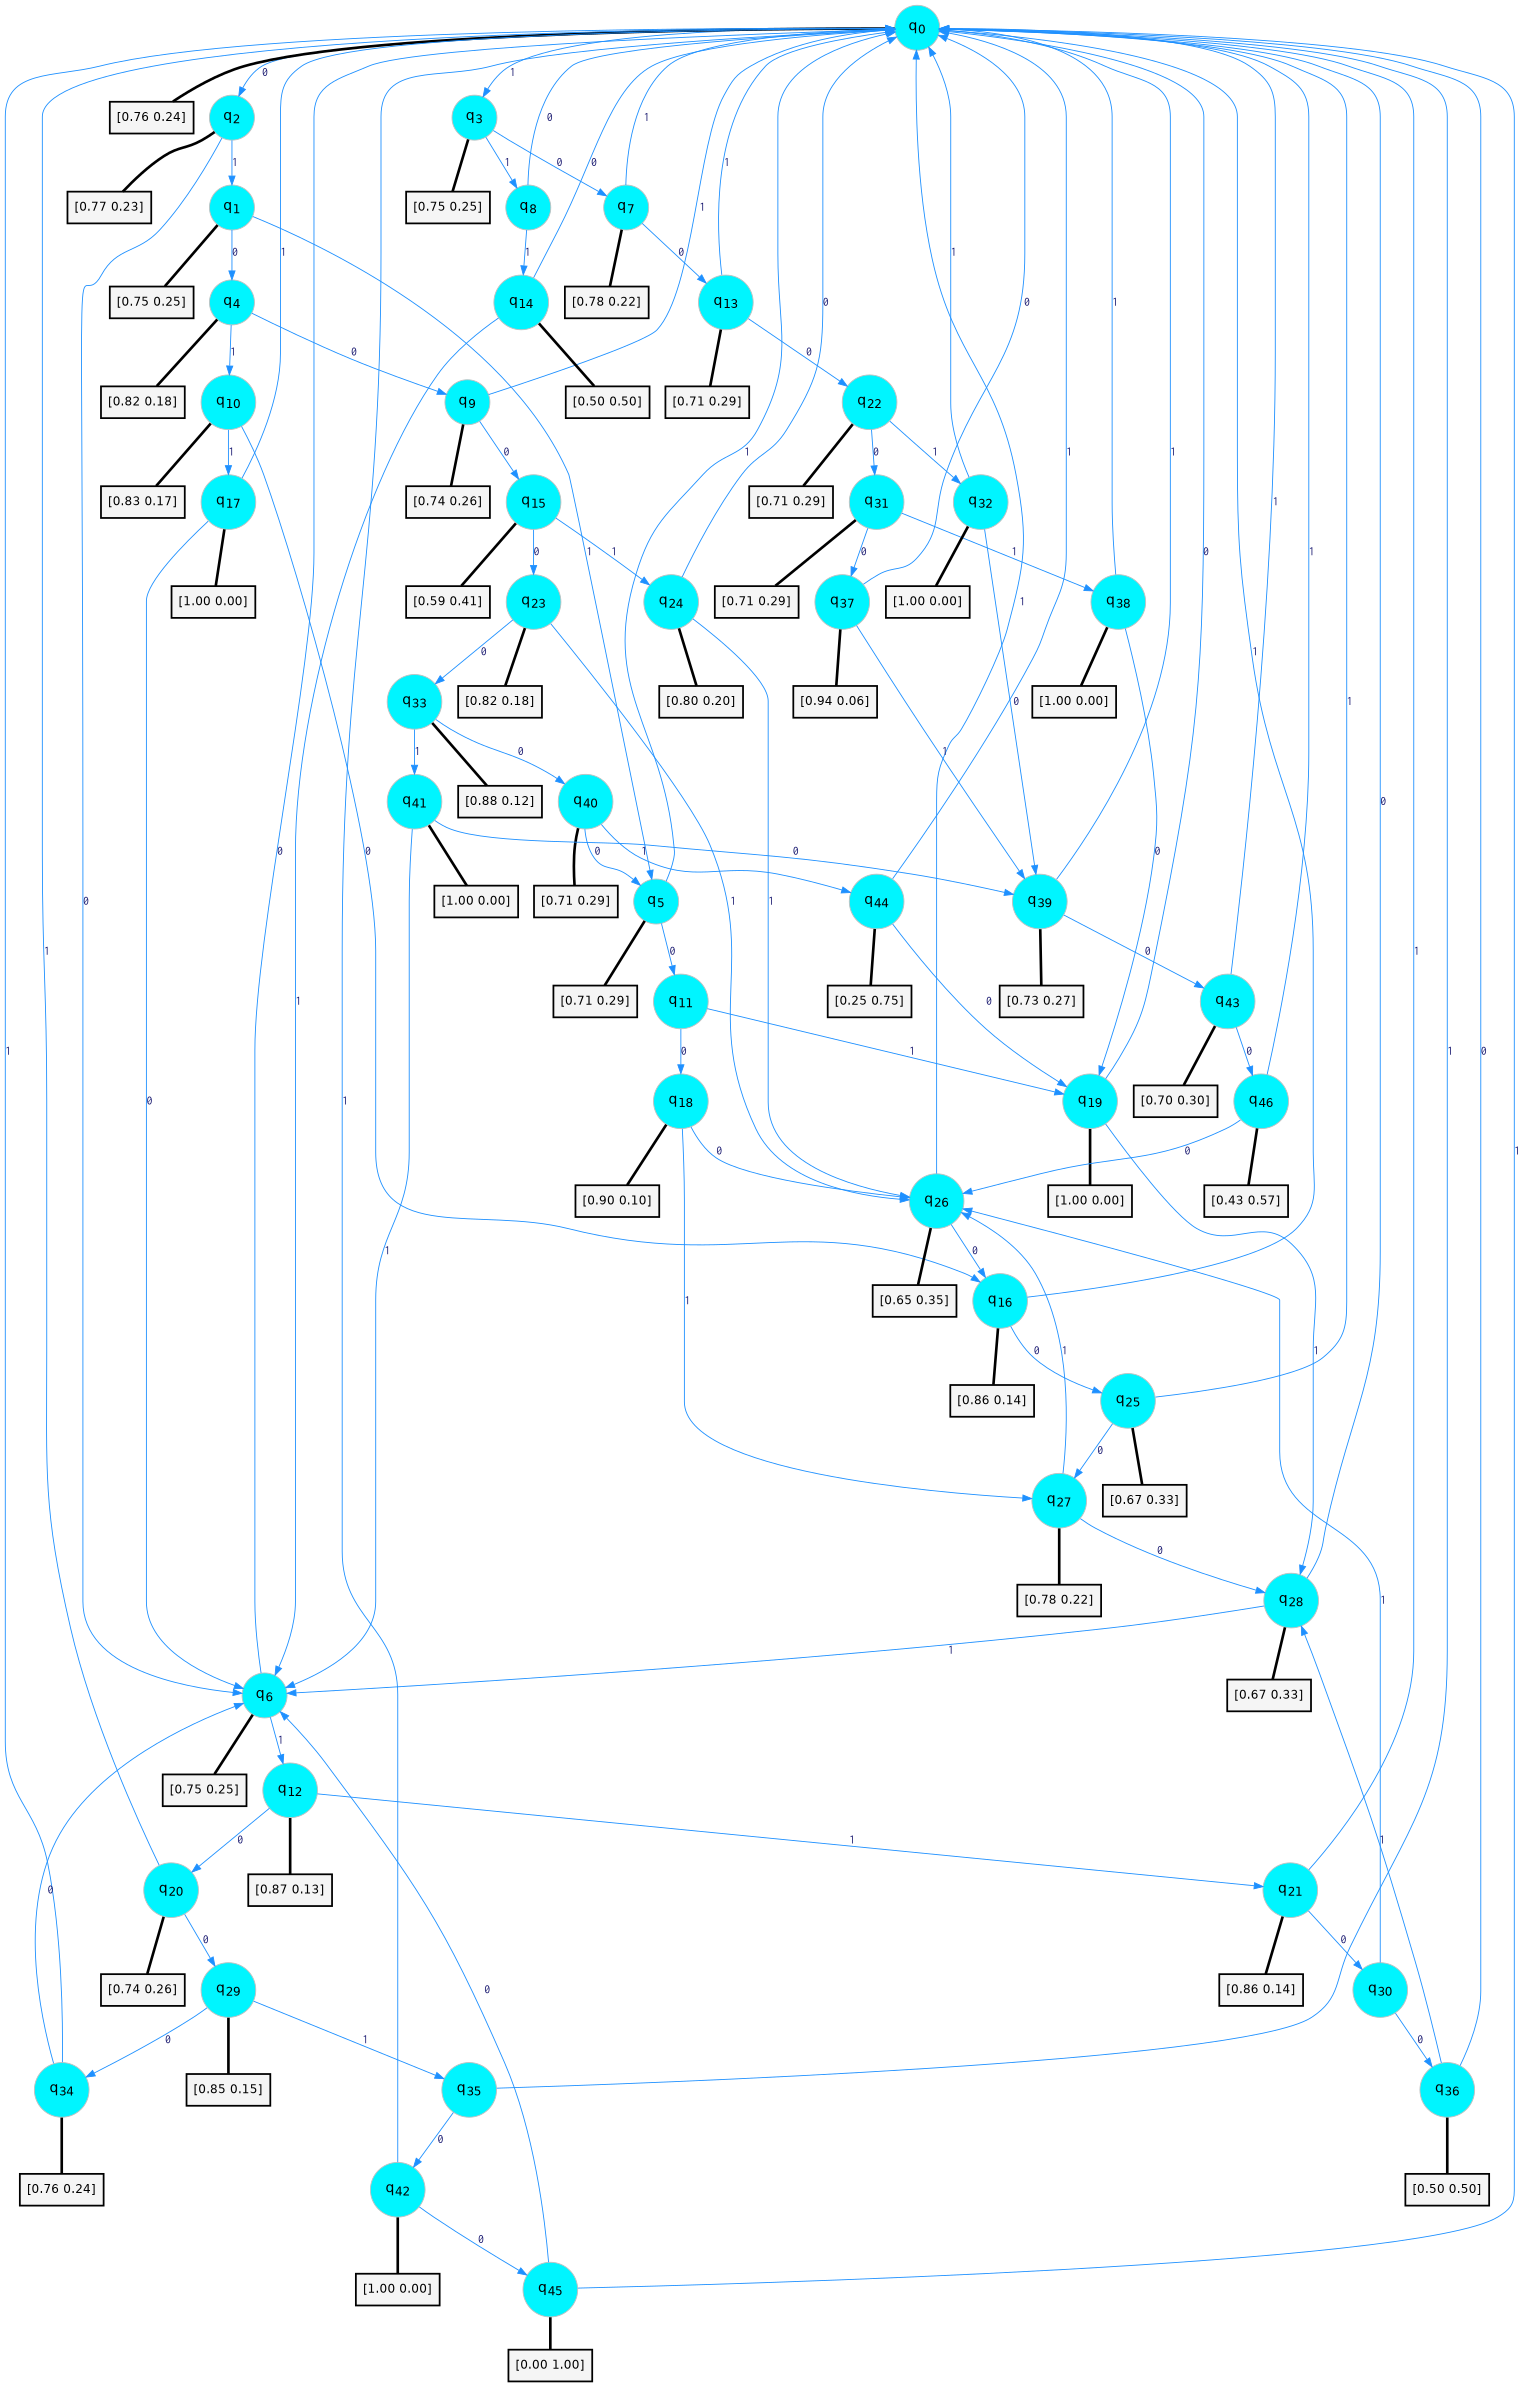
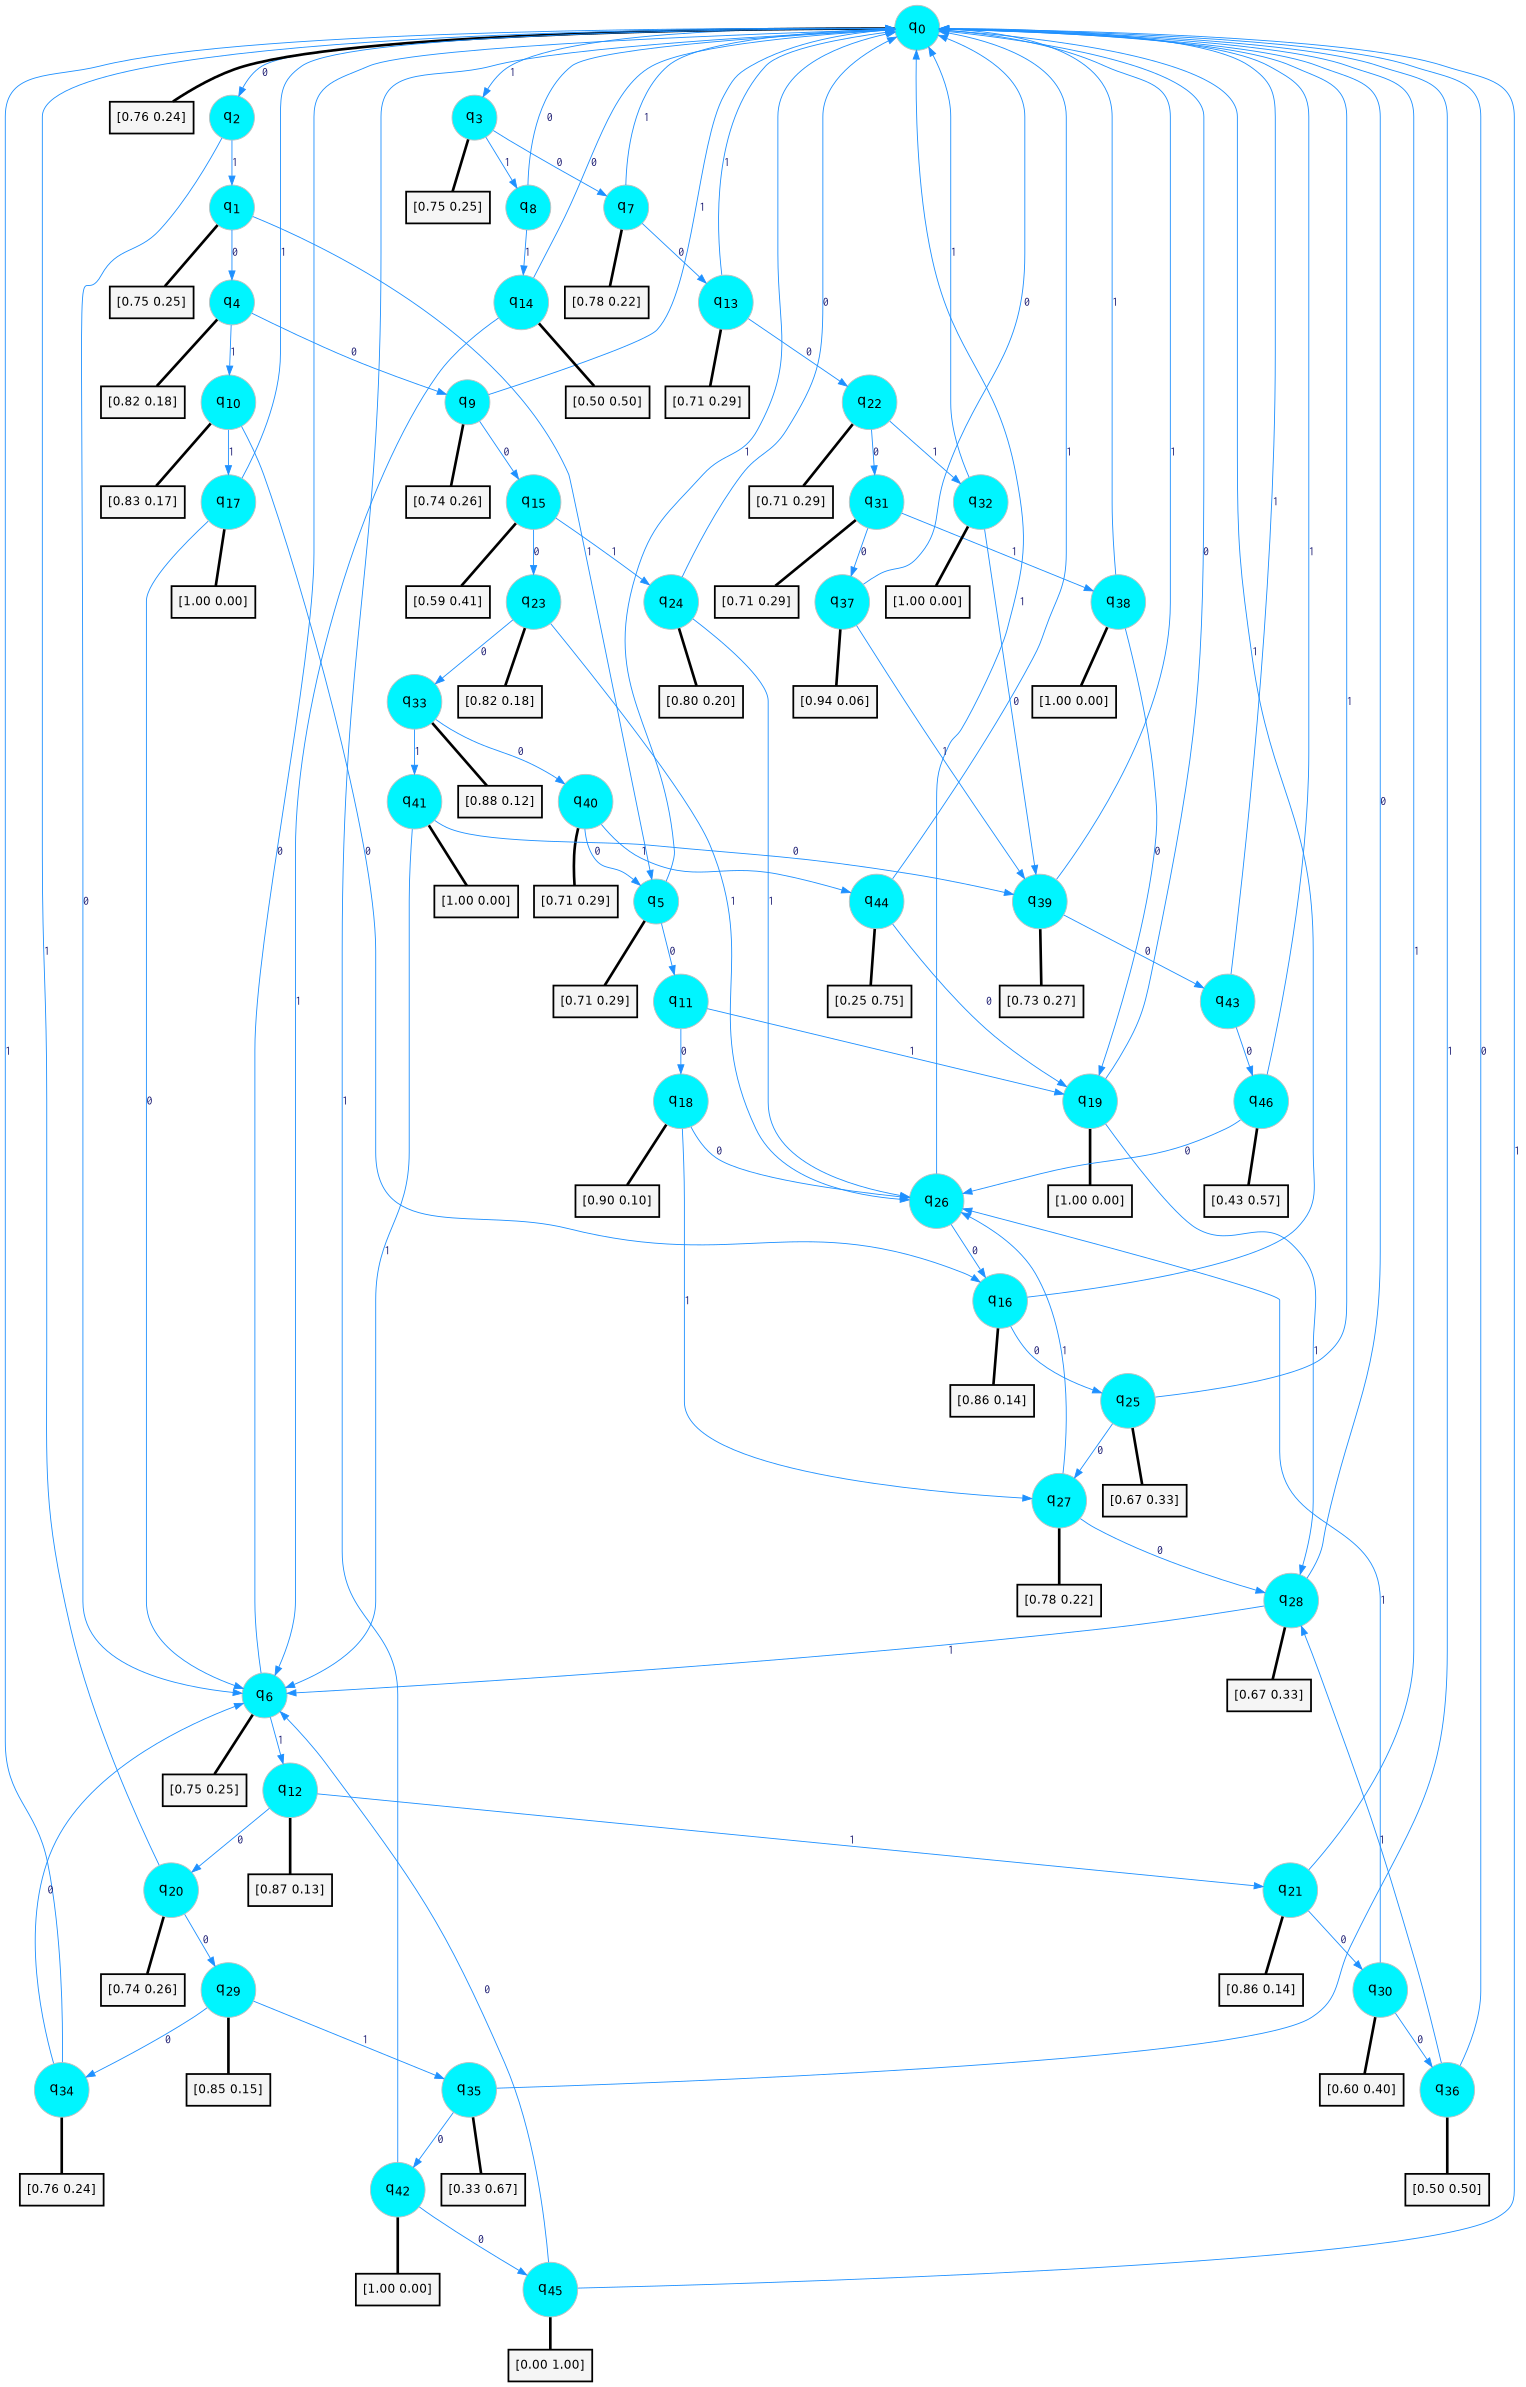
node "[0.77 0.23]": removed
node "[0.70 0.30]": removed
node "[0.65 0.35]": removed
node "[0.60 0.40]": added
node "[0.33 0.67]": added
